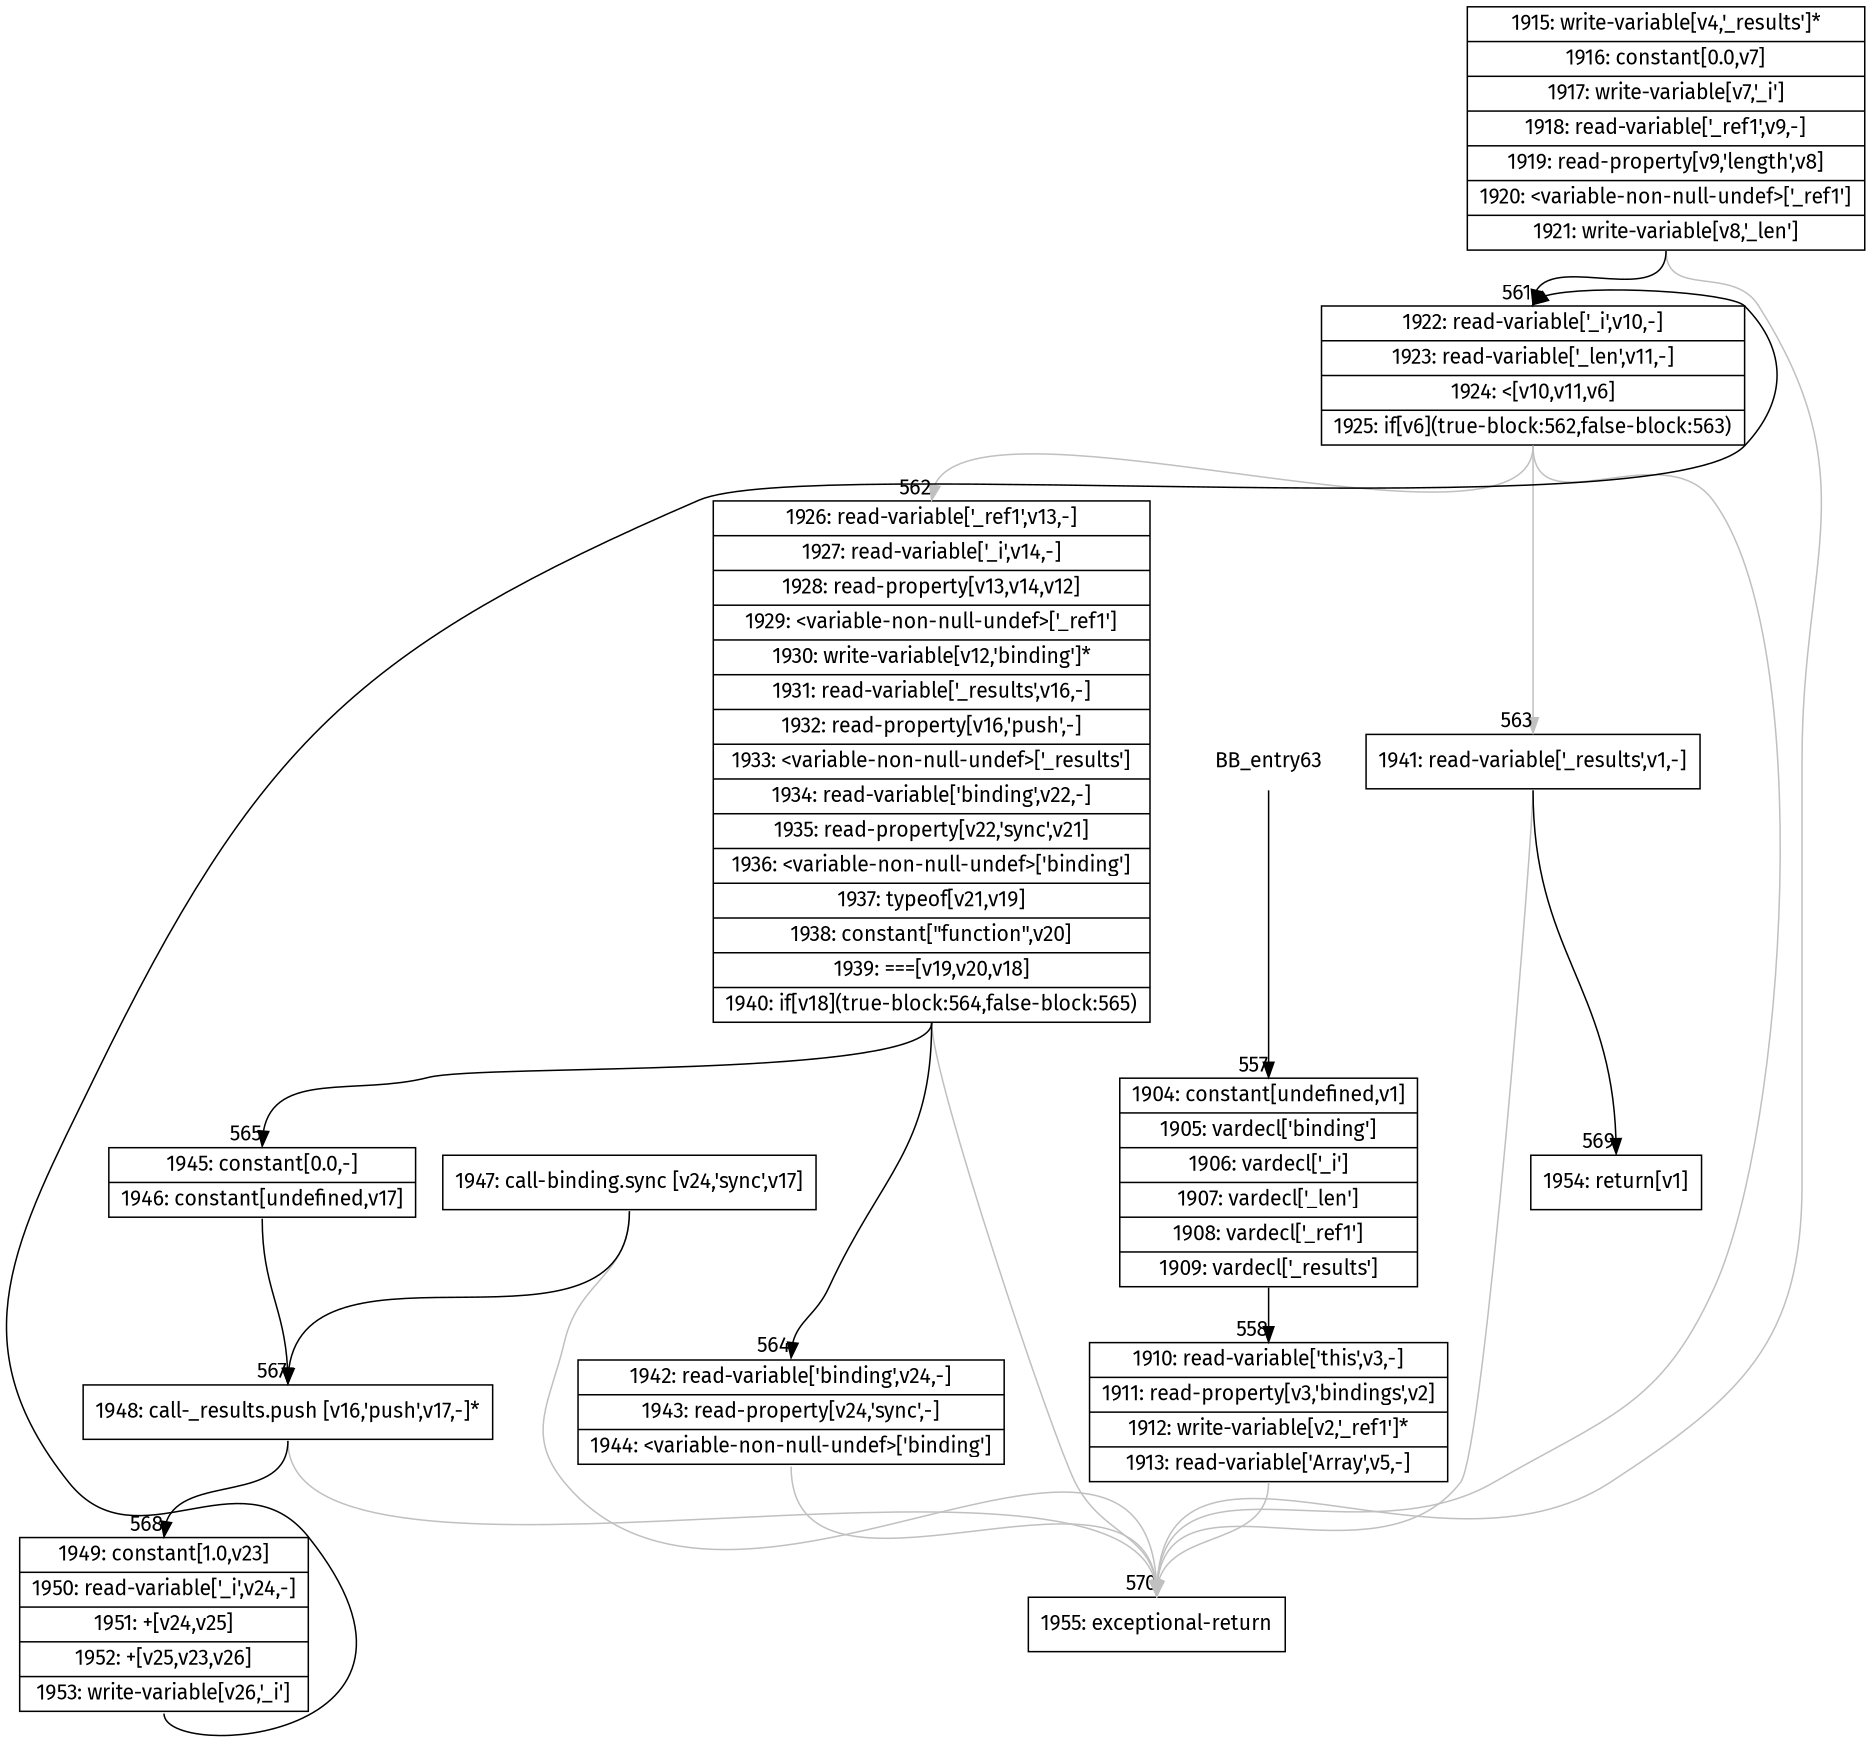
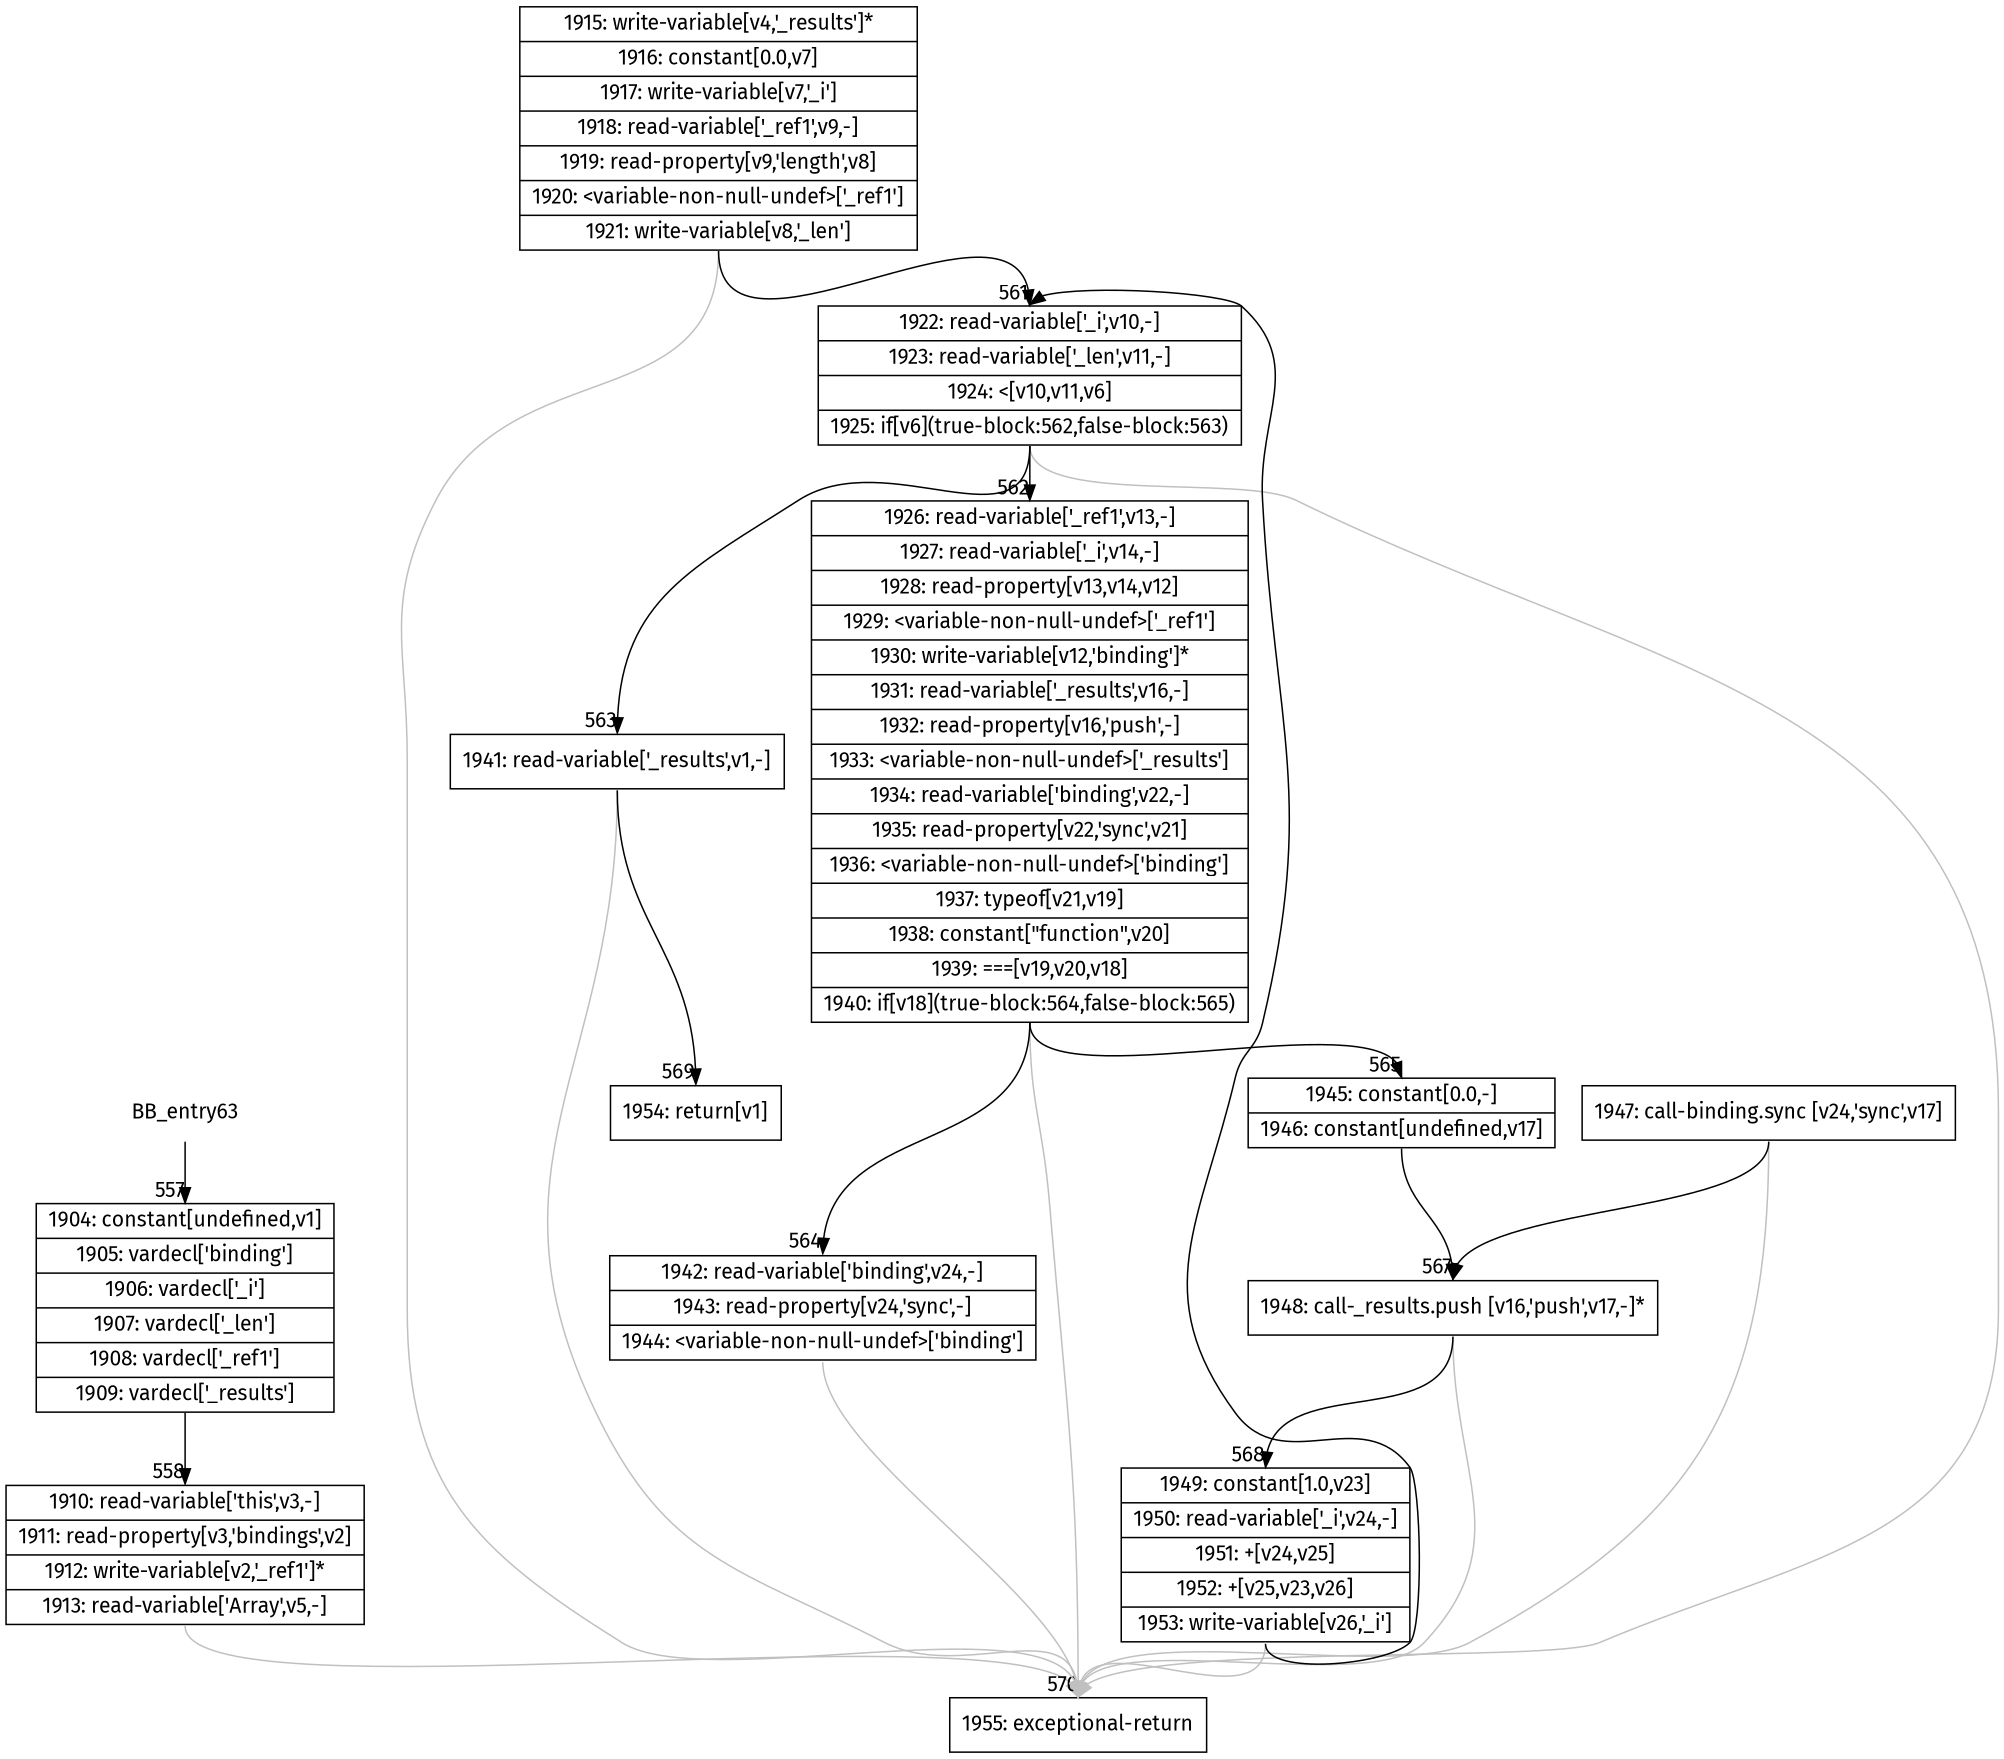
edge "1922: read-variable['_i',v10,-]" -> "1926: read-variable['_ref1',v13,-]": color gray -> black
edge "1922: read-variable['_i',v10,-]" -> "1941: read-variable['_results',v1,-]": color gray -> black
edge "1949: constant[1.0,v23]" -> "1955: exceptional-return": added
